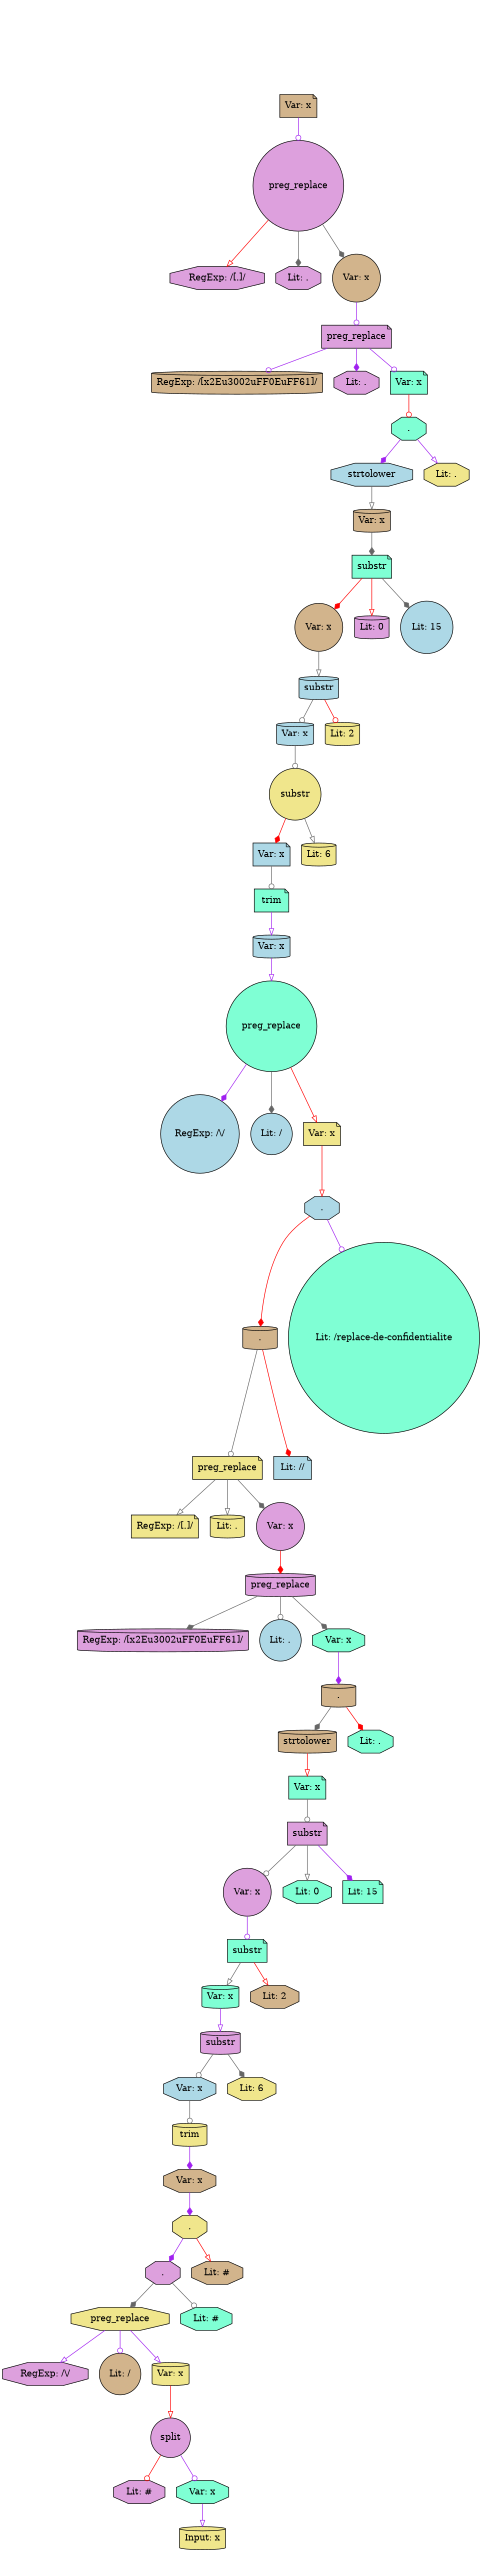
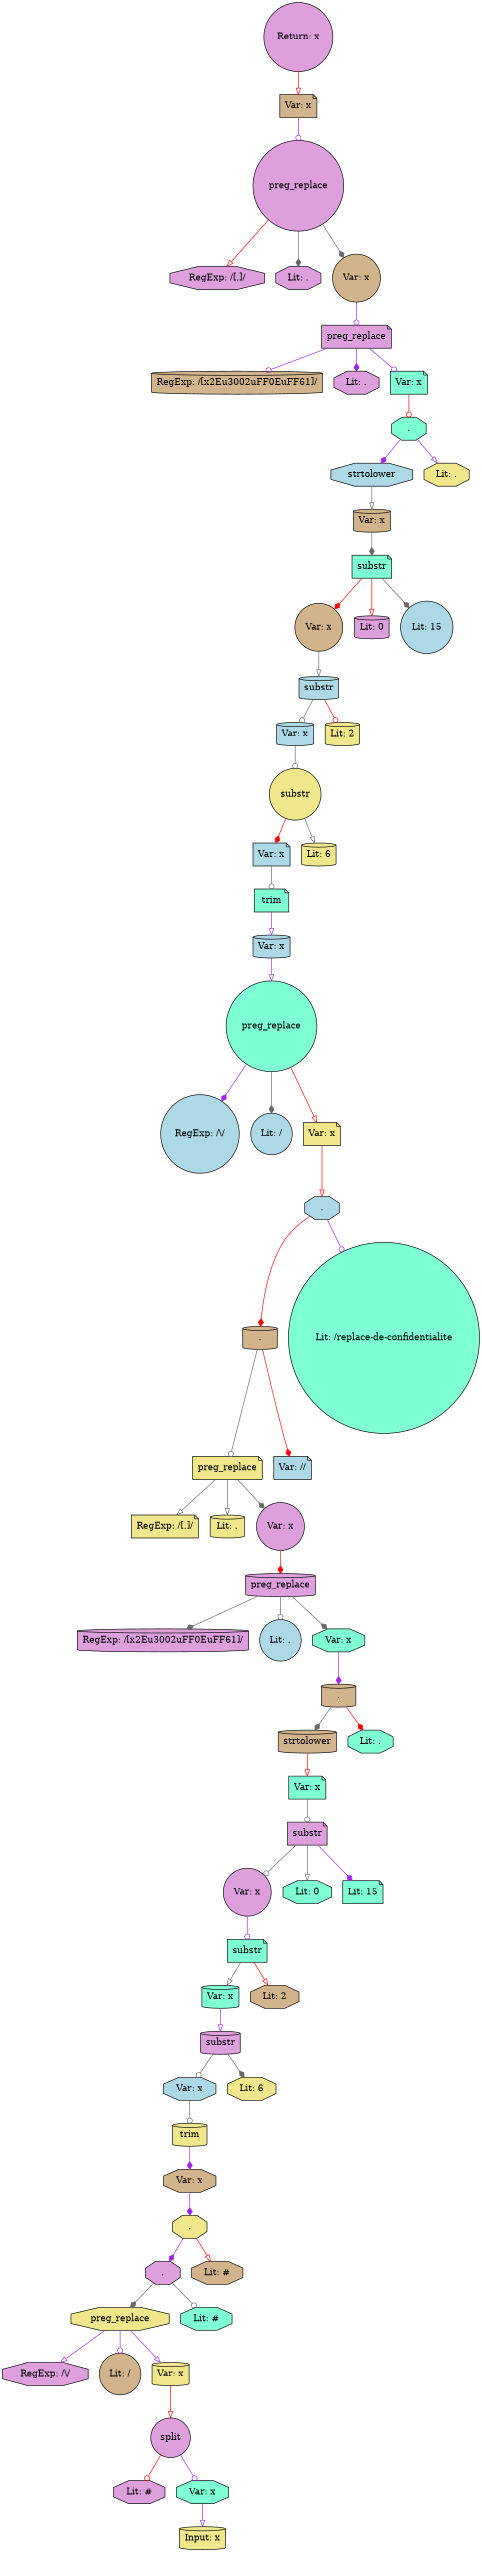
node "Return: x": added
node "Lit: //": label "Lit: //" -> "Var: //"
